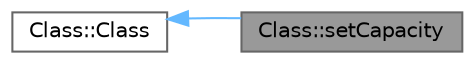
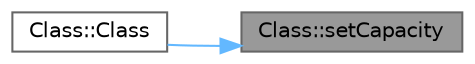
edge "Class::setCapacity" -> "Class::Class": reversed
